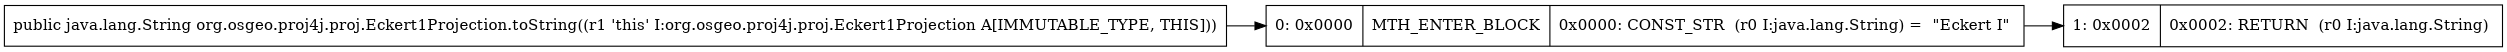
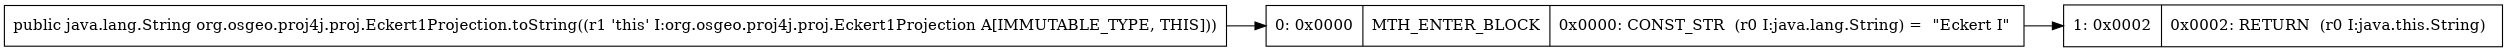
node "1: 0x0002": text "0x0002: RETURN  (r0 I:java.lang.String)" -> "0x0002: RETURN  (r0 I:java.this.String)"
